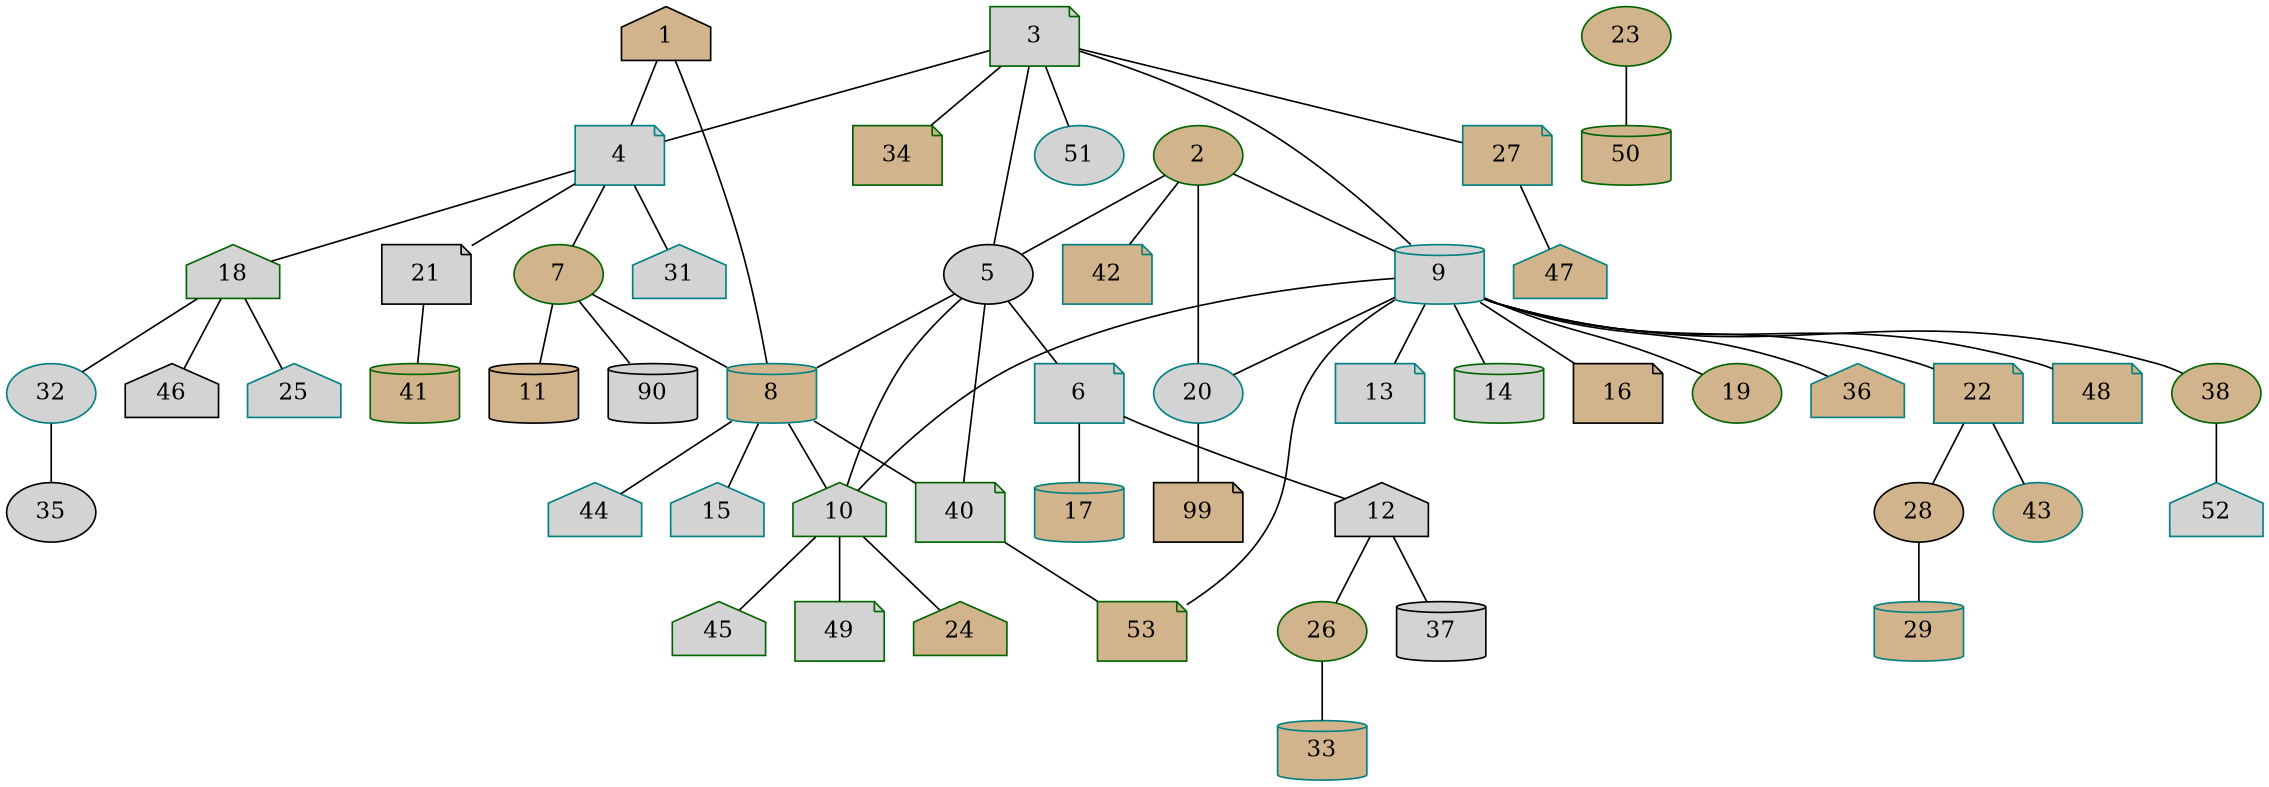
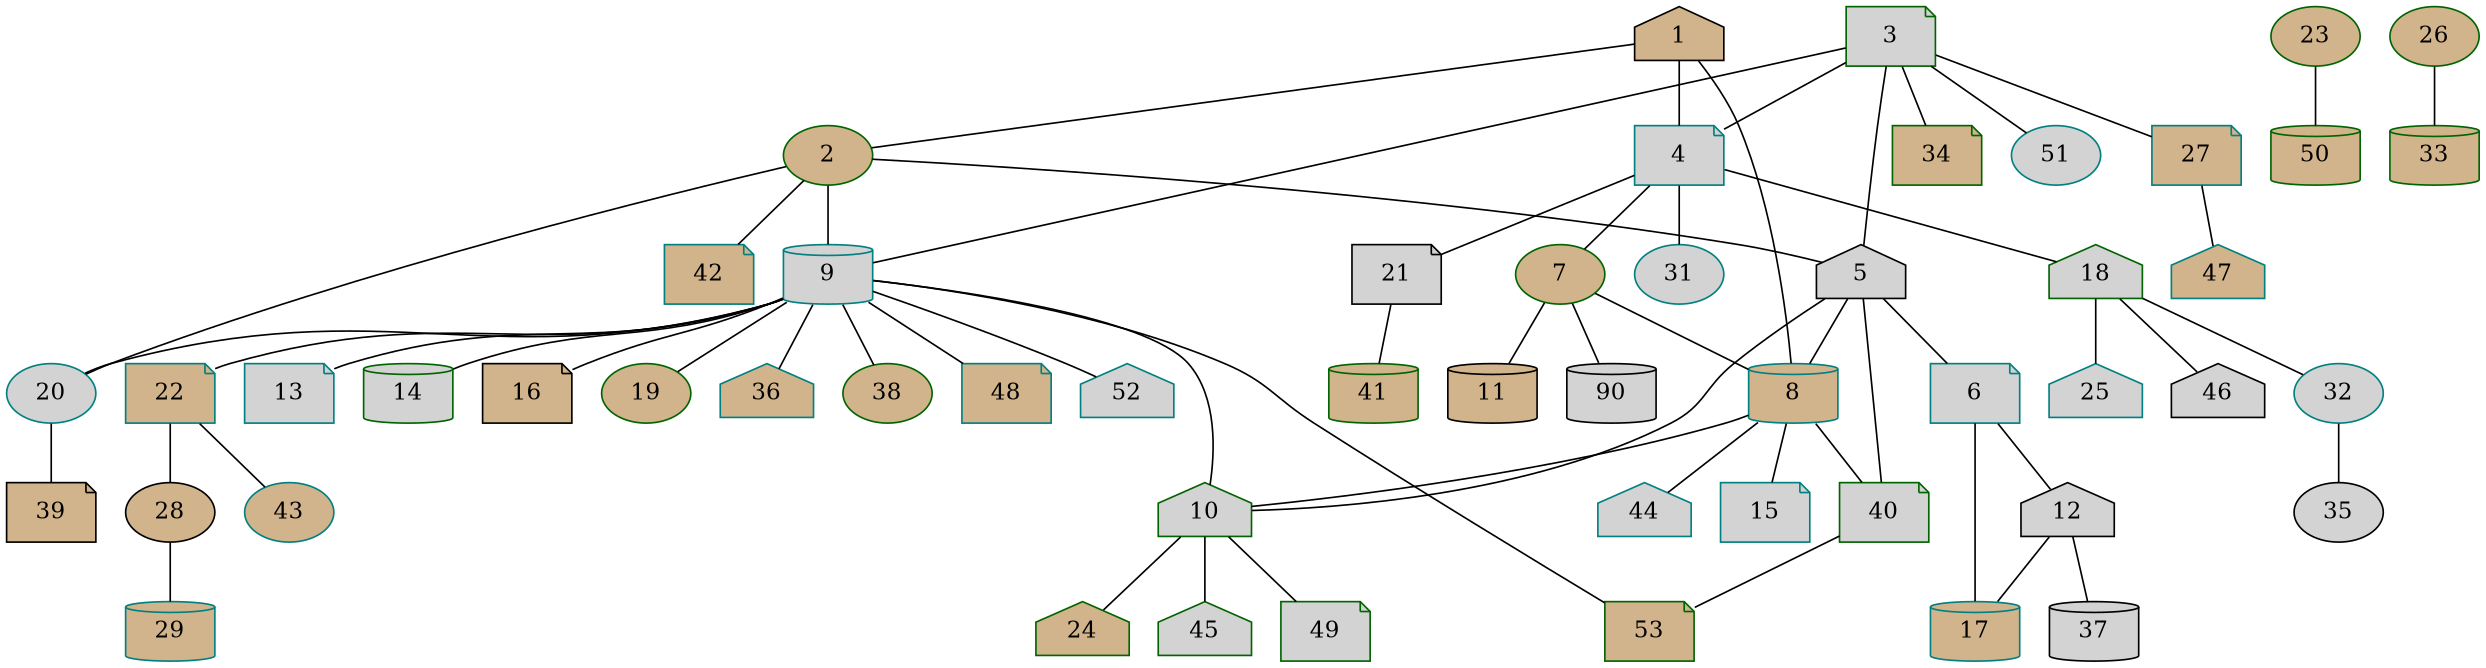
edge "1" -- "2": added
node "31": shape house -> ellipse
node "5": shape ellipse -> house
edge "38" -- "52": now "9" -- "52"
node "15": shape house -> note
node "99": label "99" -> "39"
edge "12" -- "26": now "12" -- "17"
node "33": color teal -> darkgreen
